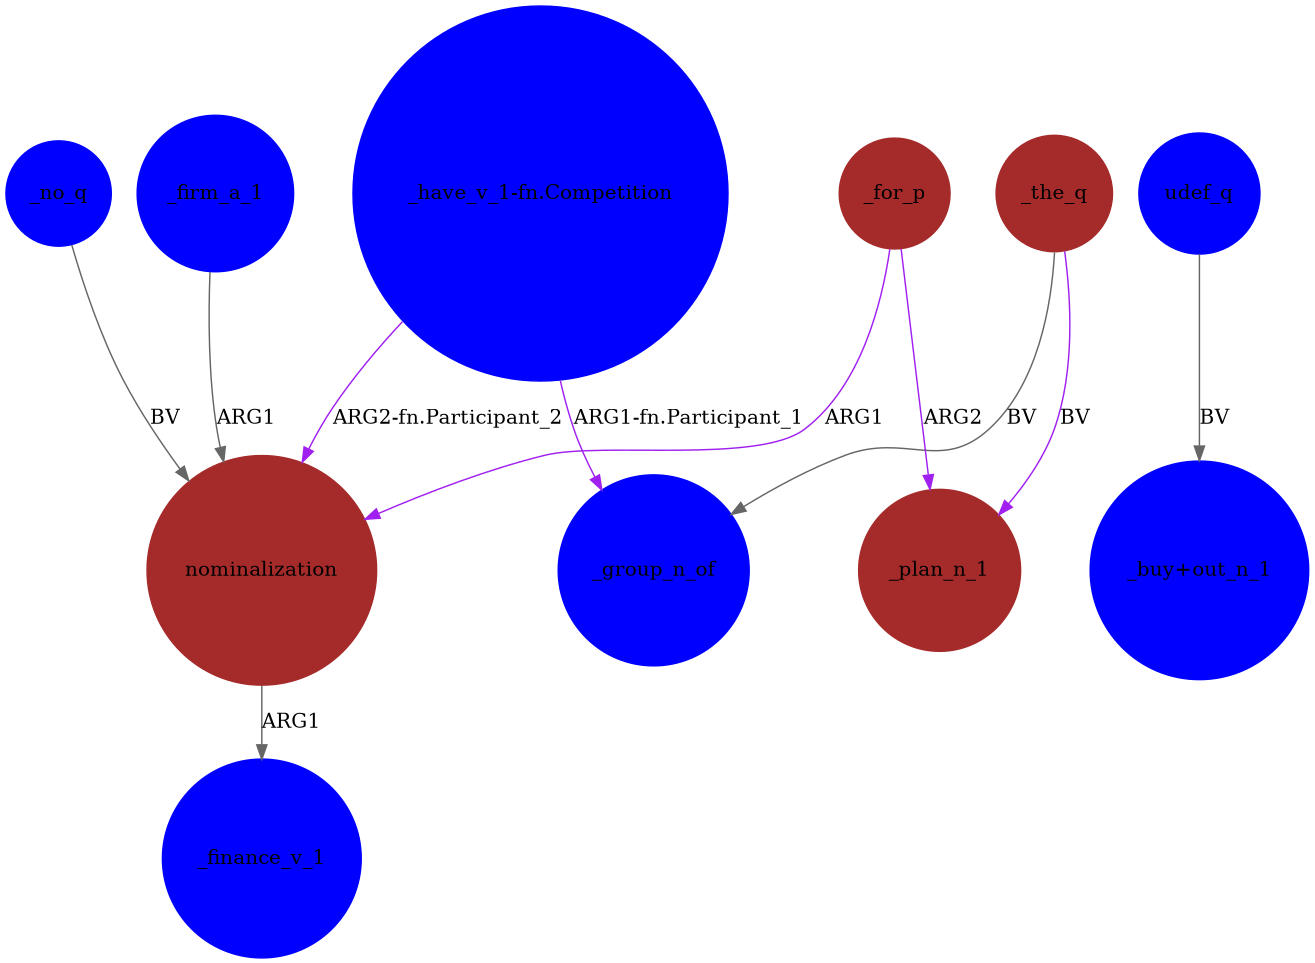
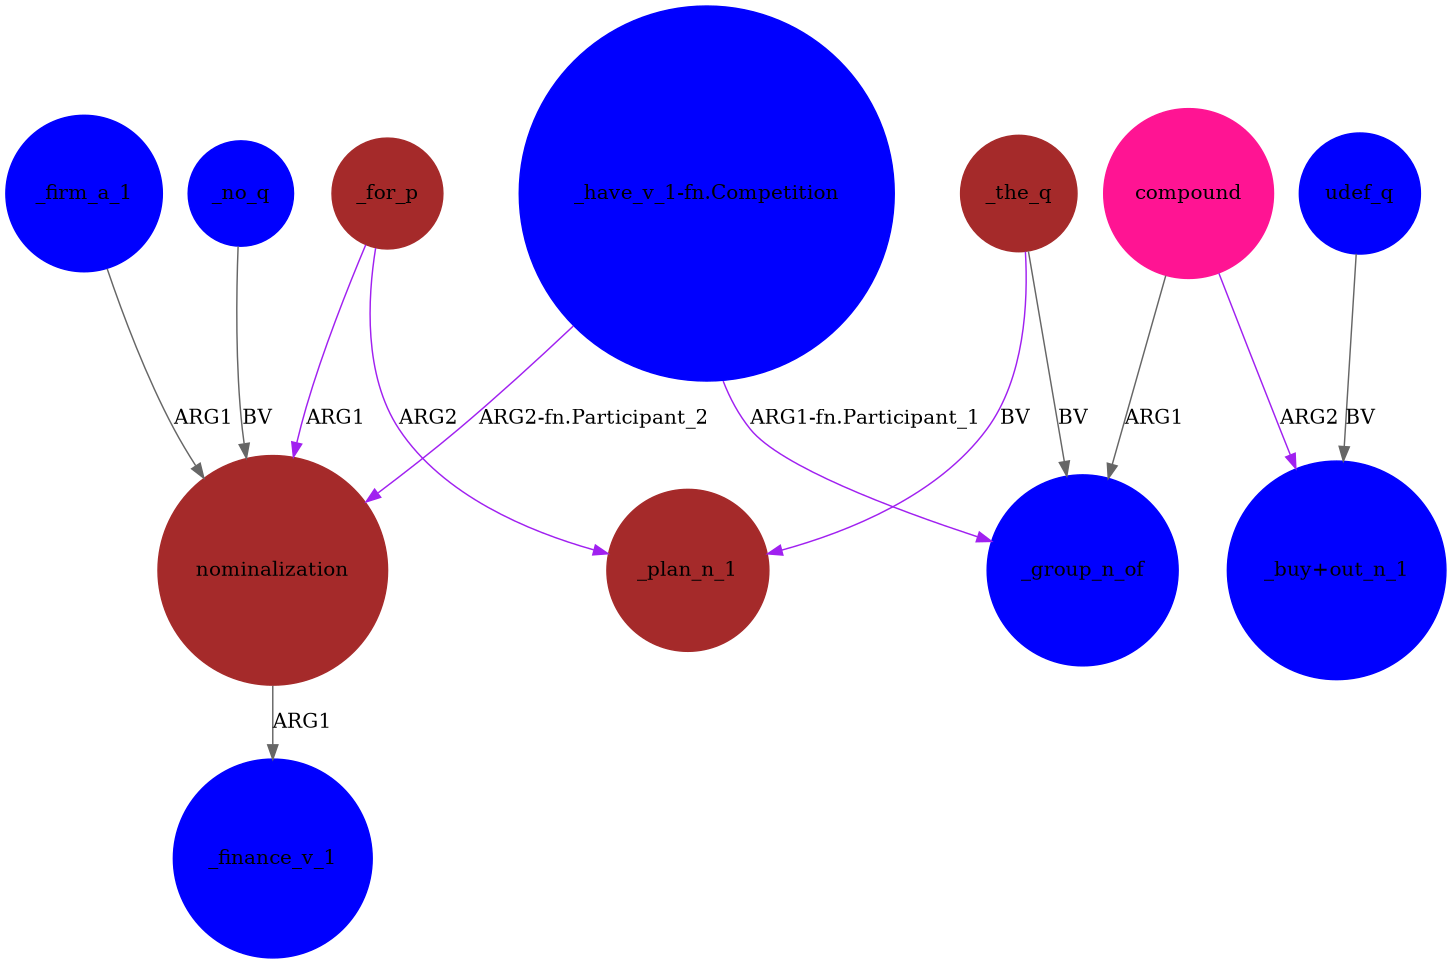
node "compound": added
